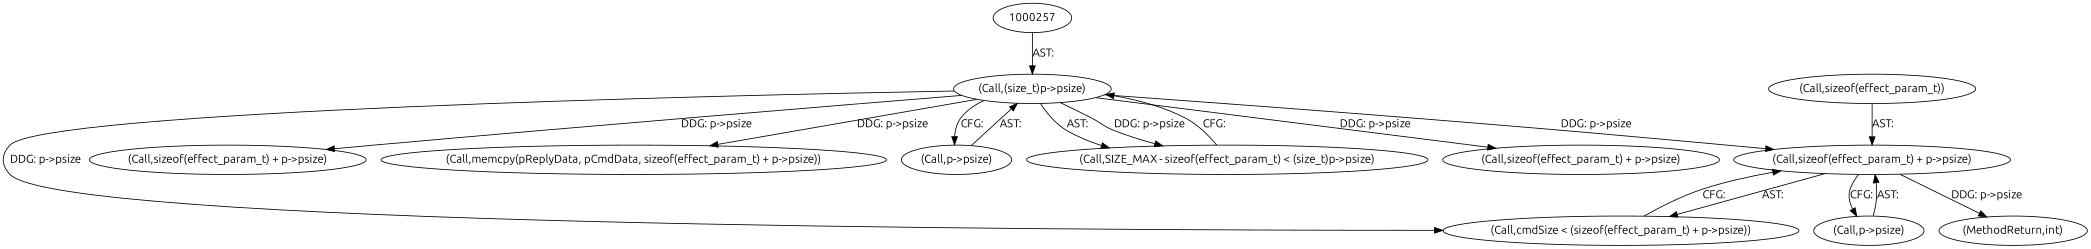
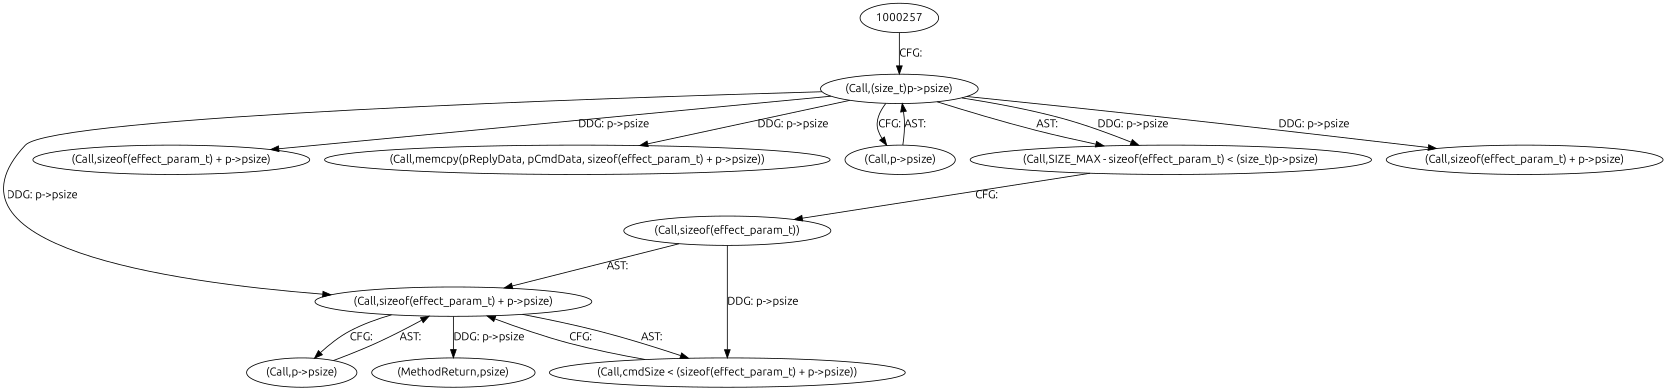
edge "1000257" -> "(Call,(size_t)p->psize)": label "AST: " -> "CFG: "
edge "(Call,SIZE_MAX - sizeof(effect_param_t) < (size_t)p->psize)" -> "(Call,(size_t)p->psize)": now "(Call,SIZE_MAX - sizeof(effect_param_t) < (size_t)p->psize)" -> "(Call,sizeof(effect_param_t))"
edge "(Call,(size_t)p->psize)" -> "(Call,cmdSize < (sizeof(effect_param_t) + p->psize))": now "(Call,sizeof(effect_param_t))" -> "(Call,cmdSize < (sizeof(effect_param_t) + p->psize))"
node "(MethodReturn,int)": label "(MethodReturn,int)" -> "(MethodReturn,psize)"
